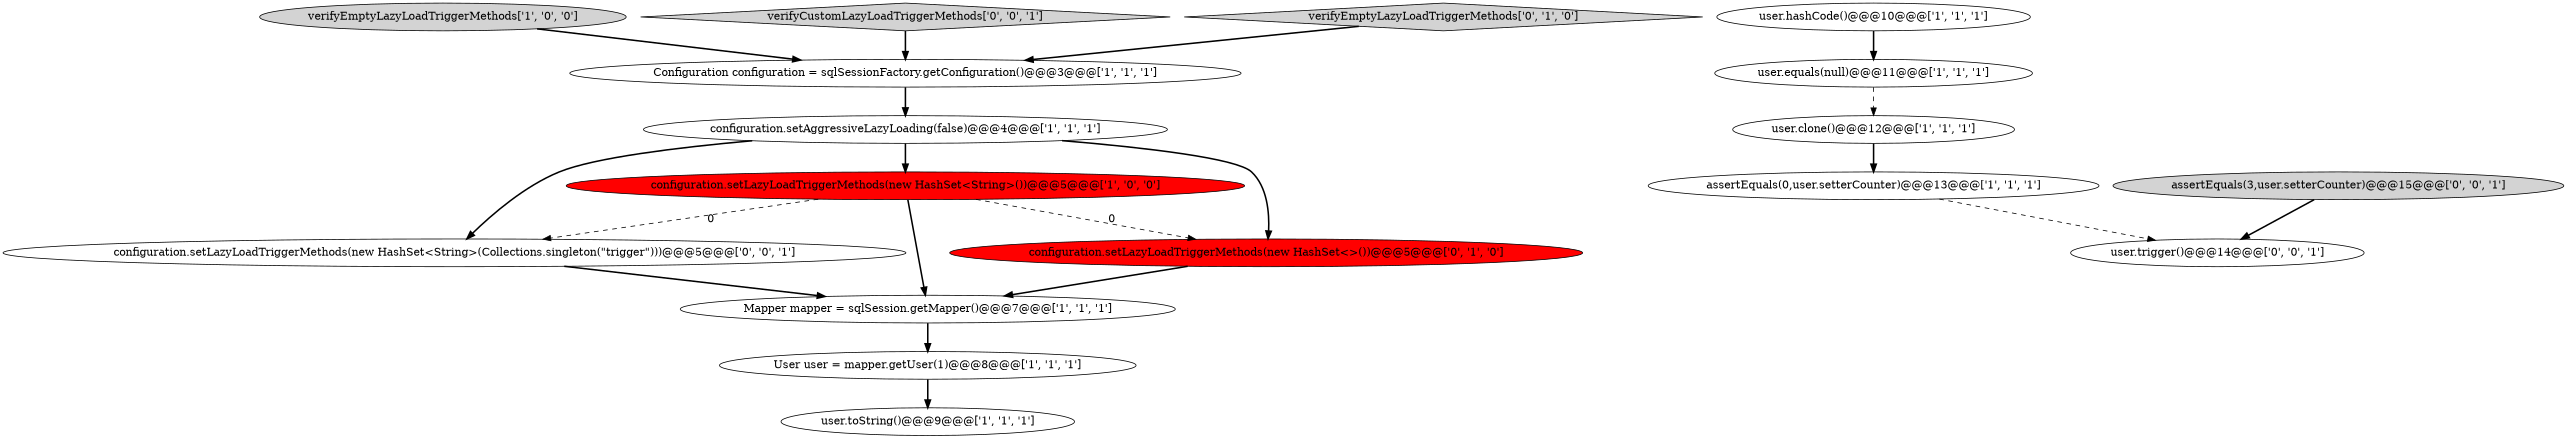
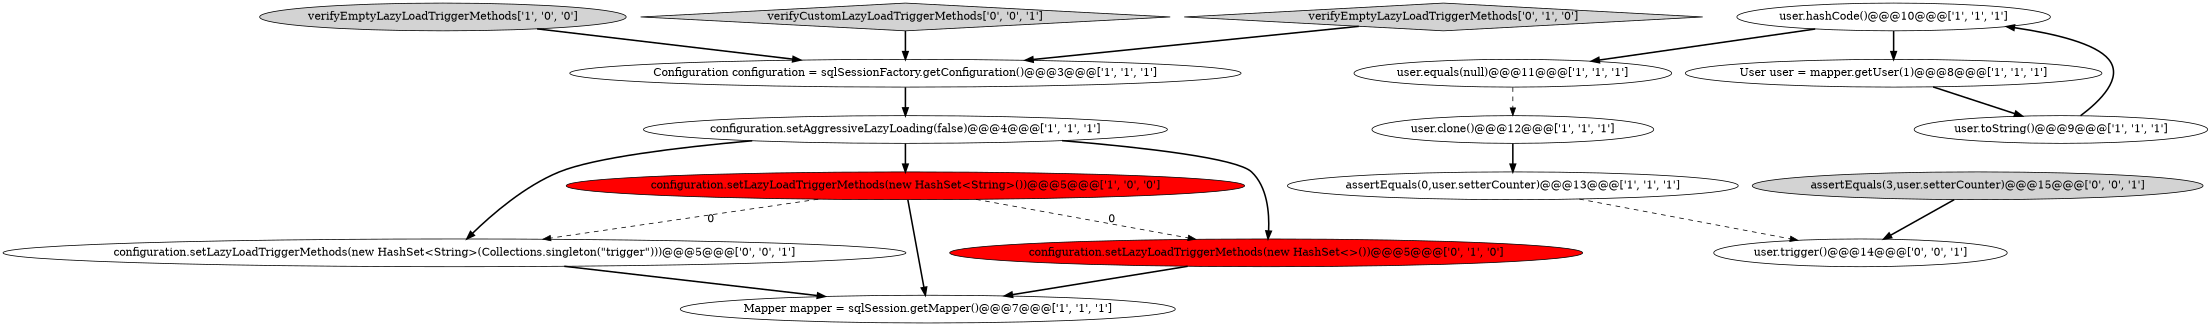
edge "user.toString()@@@9@@@['1', '1', '1']" -> "user.hashCode()@@@10@@@['1', '1', '1']": added
edge "Mapper mapper = sqlSession.getMapper()@@@7@@@['1', '1', '1']" -> "User user = mapper.getUser(1)@@@8@@@['1', '1', '1']": now "user.hashCode()@@@10@@@['1', '1', '1']" -> "User user = mapper.getUser(1)@@@8@@@['1', '1', '1']"
